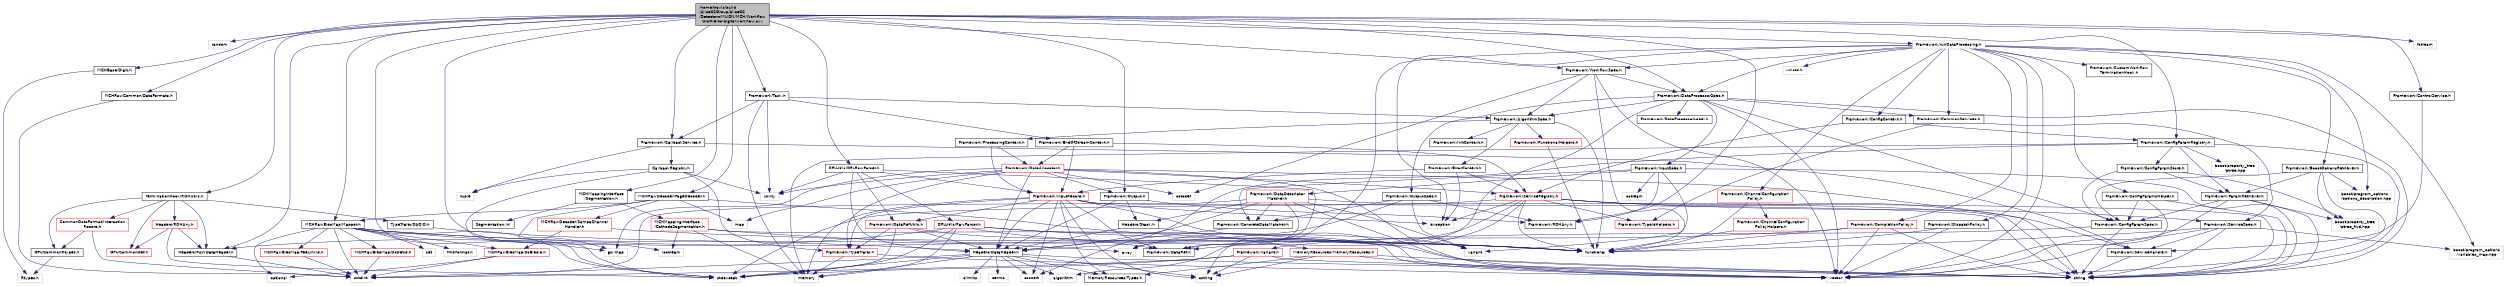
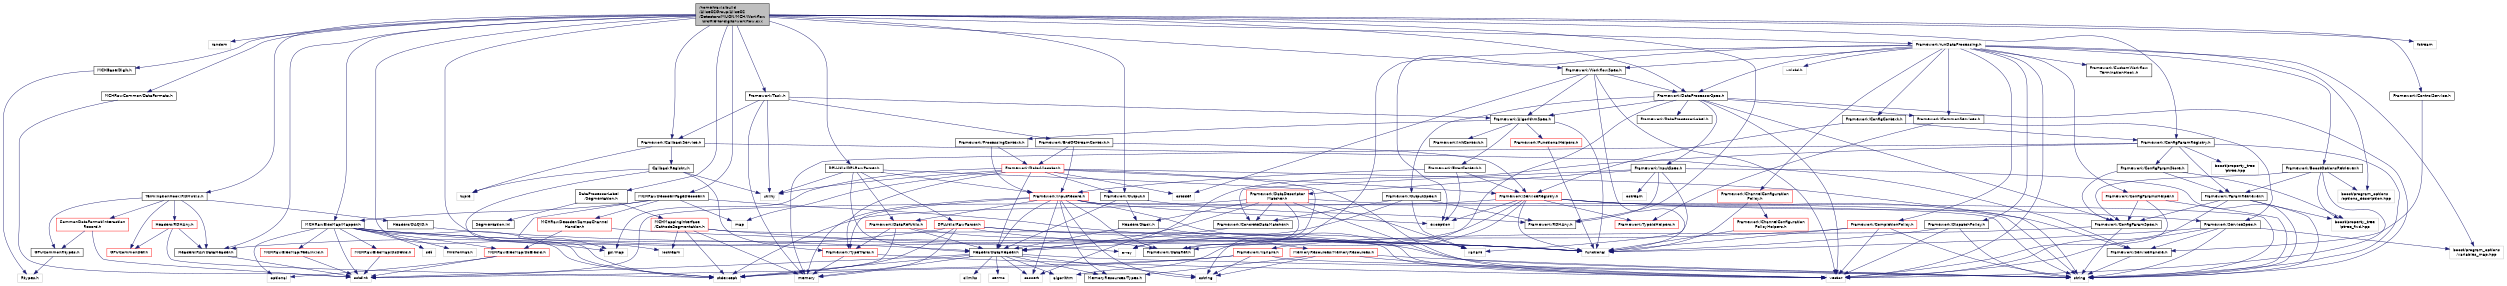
node "MCHMappingInterface /Segmentation.h": label "MCHMappingInterface /Segmentation.h" -> "DataProcessorLabel /Segmentation.h"
node "Framework/ConfigParamsHelper.h": color black -> red
node "TypeTraits/DAQID.h": label "TypeTraits/DAQID.h" -> "Headers/DAQID.h"
edge "MCHMappingInterface /CathodeSegmentation.h" -> "stdexcept": added
edge "Framework/DispatchPolicy.h" -> "string": added
